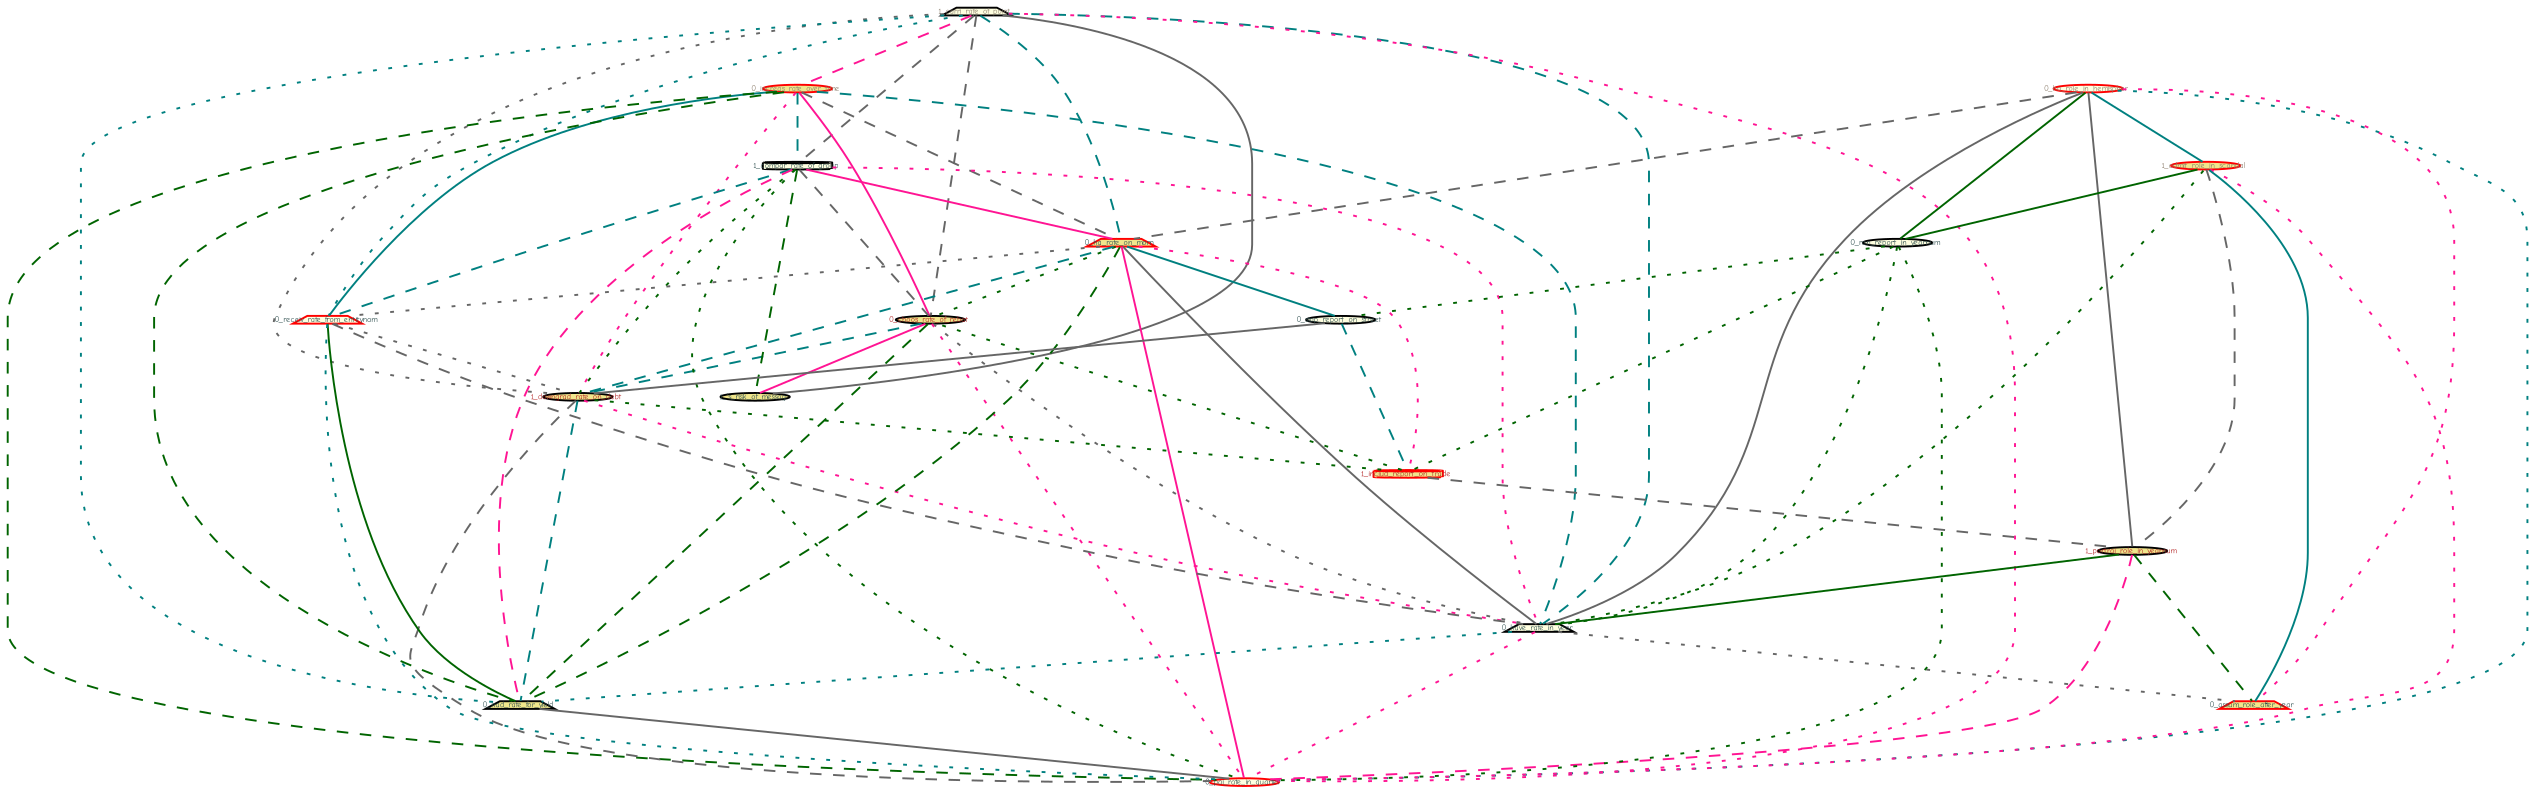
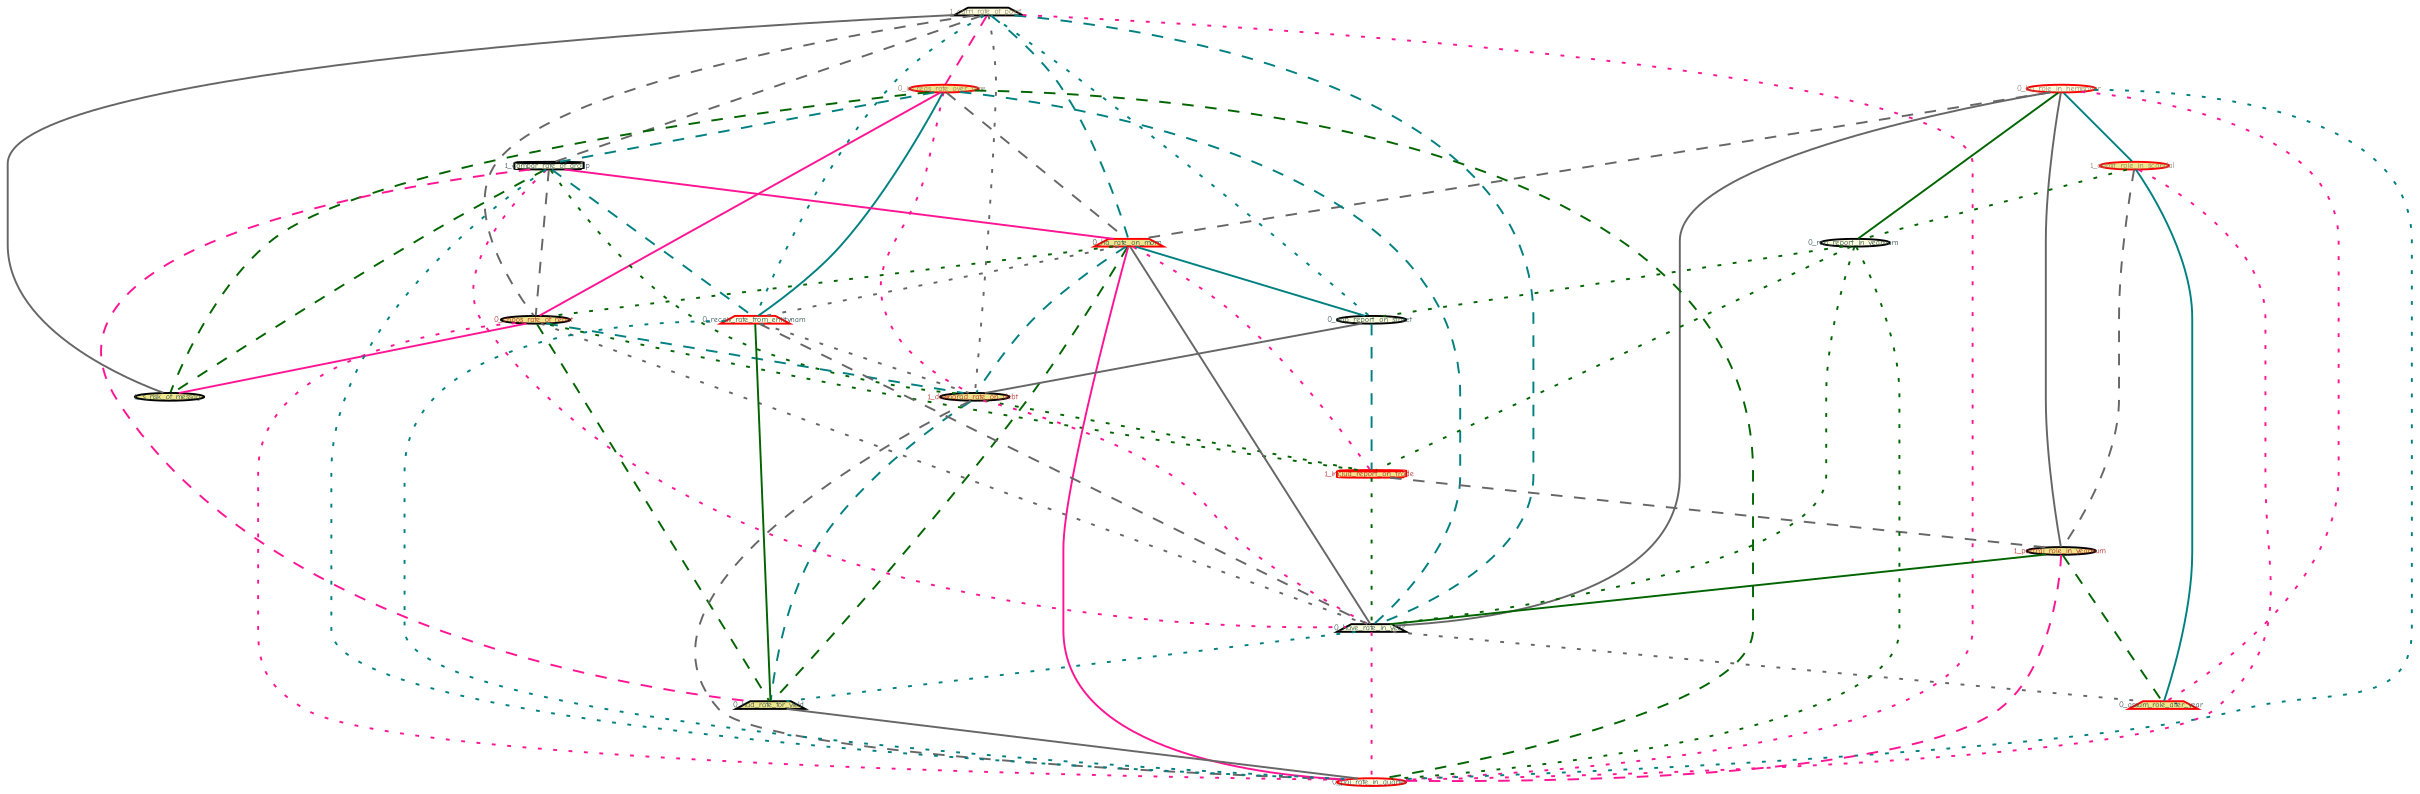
edge "1_carri_rate_of_point" -- "0_had_rate_for_yield": now "1_carri_rate_of_point" -- "0_stop_report_on_street"
edge "1_admit_role_in_scandal" -- "0_ran_report_in_yearnum": style solid -> dotted
edge "0_increas_rate_over_time" -- "0_had_rate_for_yield": now "0_increas_rate_over_time" -- "1_'s_risk_of_messag"
edge "1_admit_role_in_scandal" -- "0_have_rate_in_year": now "1_includ_report_on_trade" -- "0_have_rate_in_year"
edge "1_compar_rate_of_group" -- "0_pai_rate_in_quarter": color darkgreen -> teal
